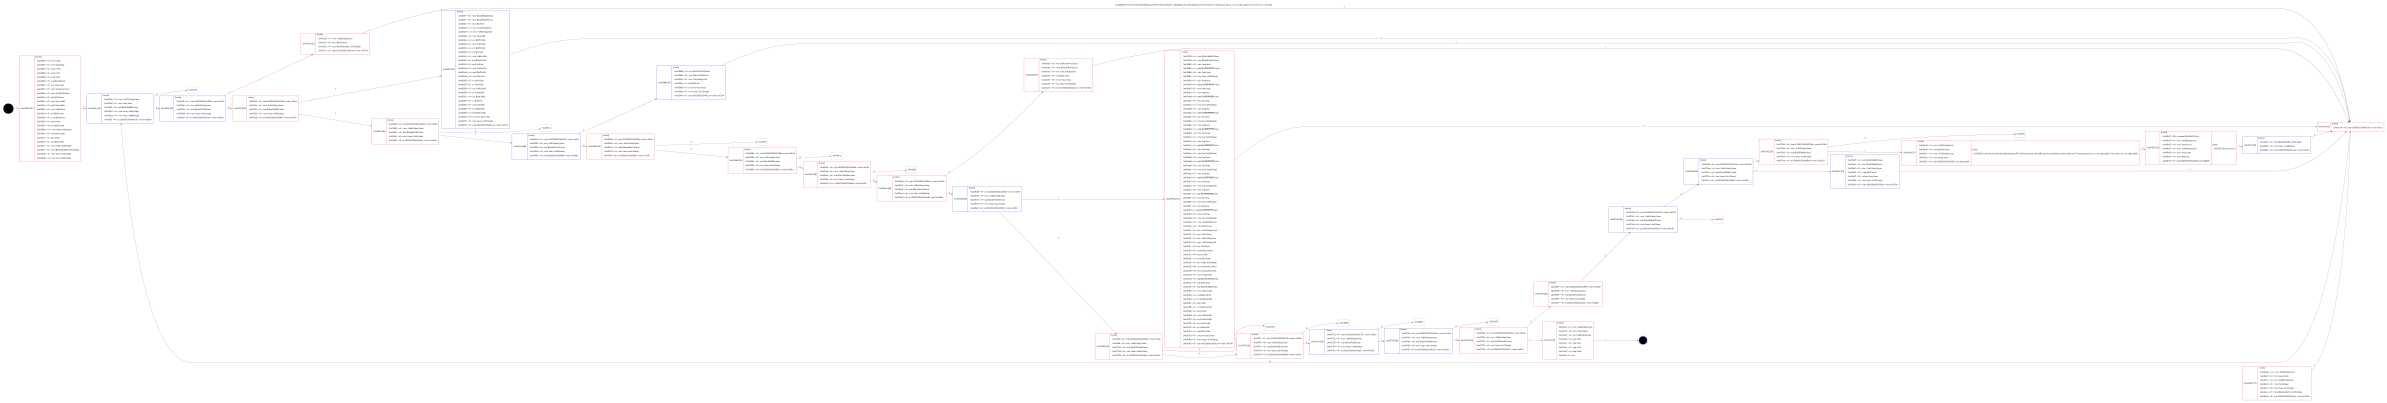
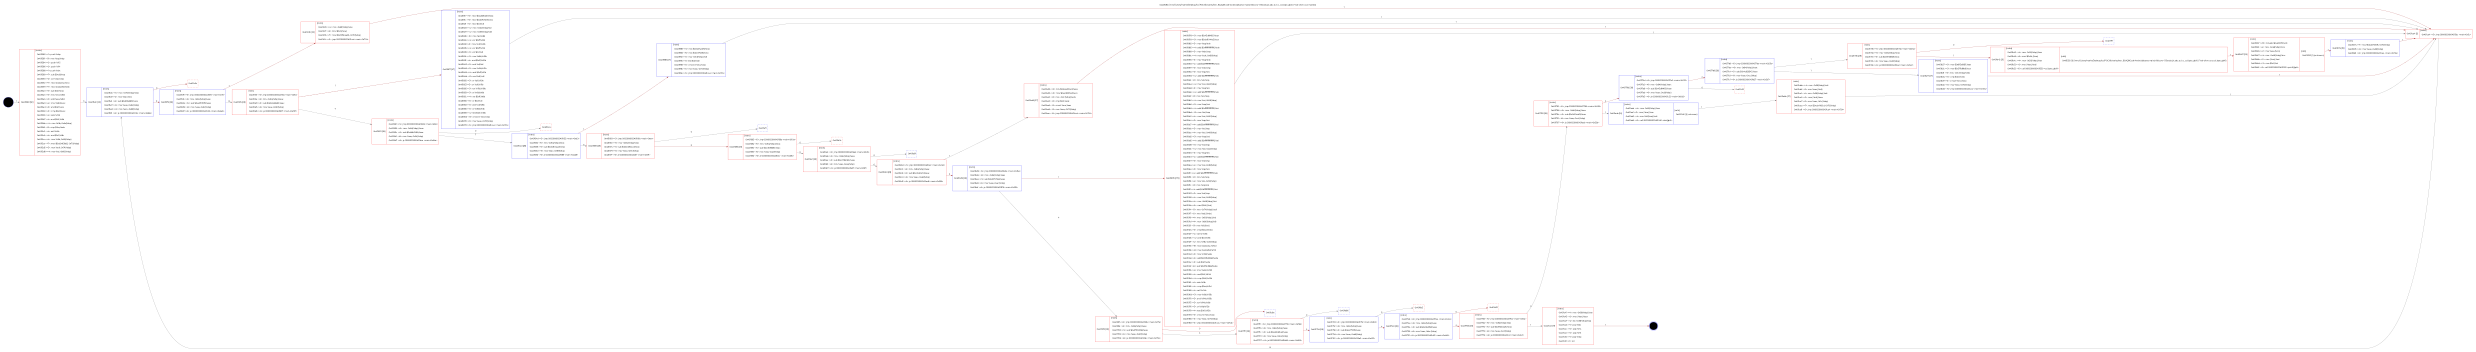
node "0x401aab [16]": added
